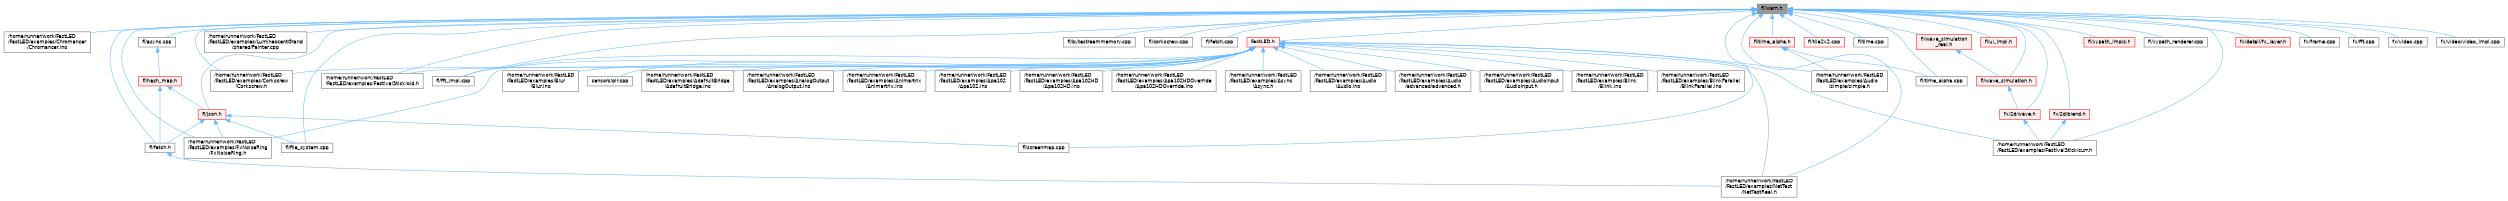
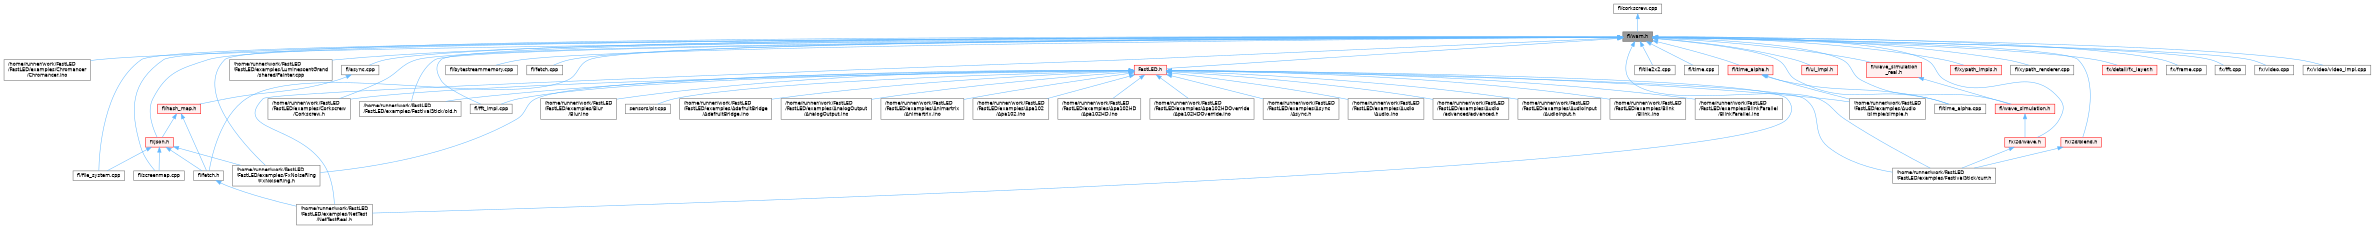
edge "fl/corkscrew.cpp" -> "fl/warn.h": reversed
node "fl/tile2x2.cpp": color red -> grey40
